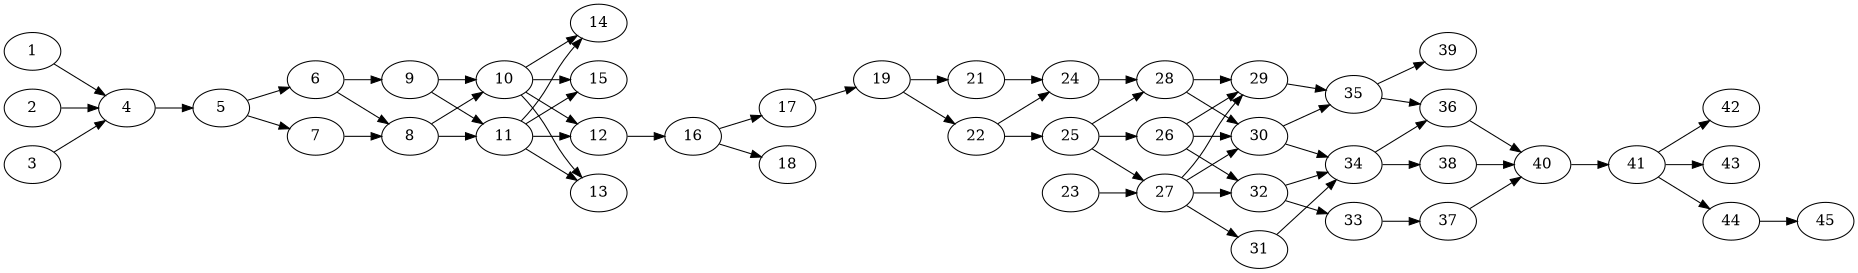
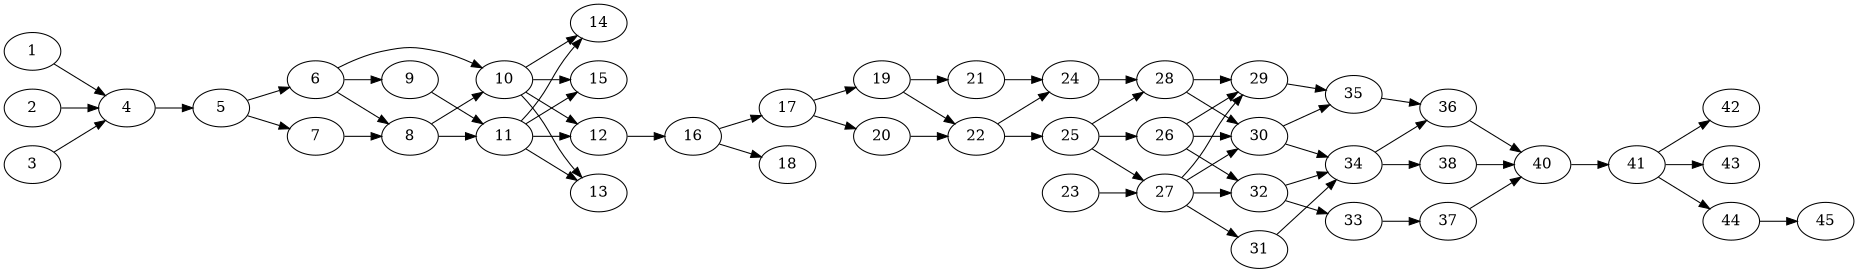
node "39": removed
edge "9" -> "10": now "6" -> "10"
node "20": added
